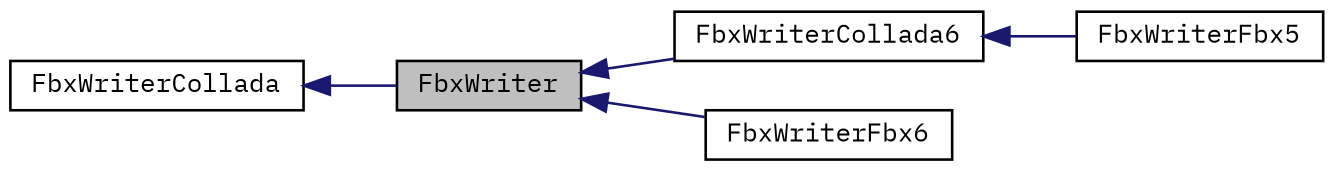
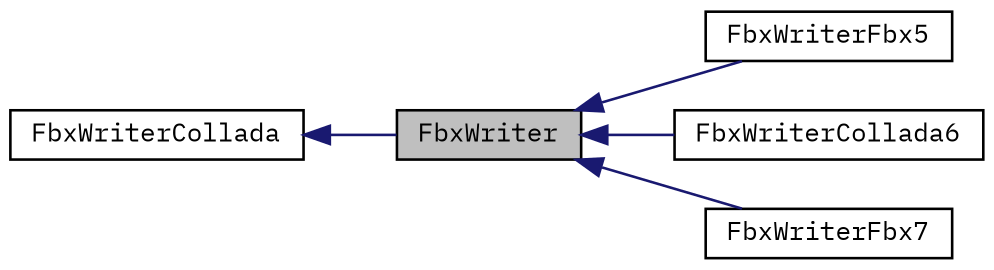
edge "FbxWriterFbx5" -> "FbxWriterCollada6": now "FbxWriterFbx5" -> "FbxWriter"
node "FbxWriterFbx6": label "FbxWriterFbx6" -> "FbxWriterFbx7"
